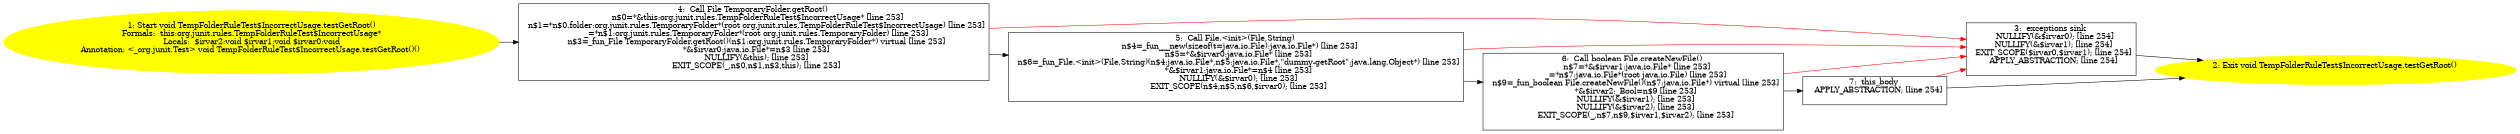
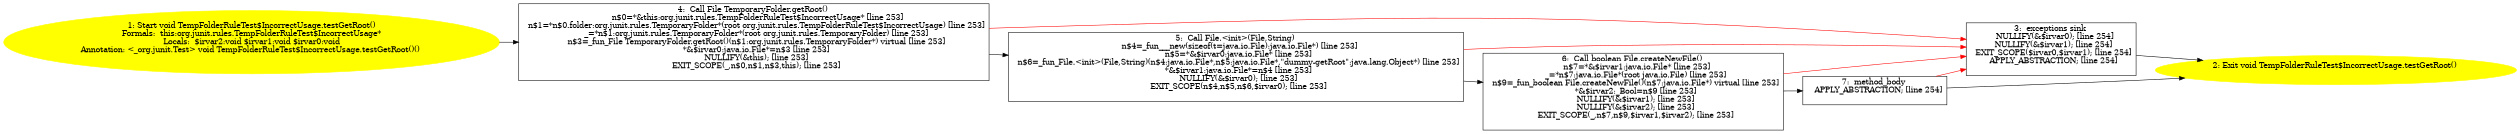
node "7:  this_body APPLY_ABSTRACTION; [line 254]": label "7:  this_body APPLY_ABSTRACTION; [line 254]" -> "7:  method_body APPLY_ABSTRACTION; [line 254]"
